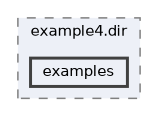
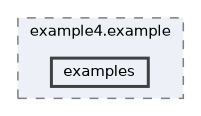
cluster "example4.dir": label "example4.dir" -> "example4.example"
